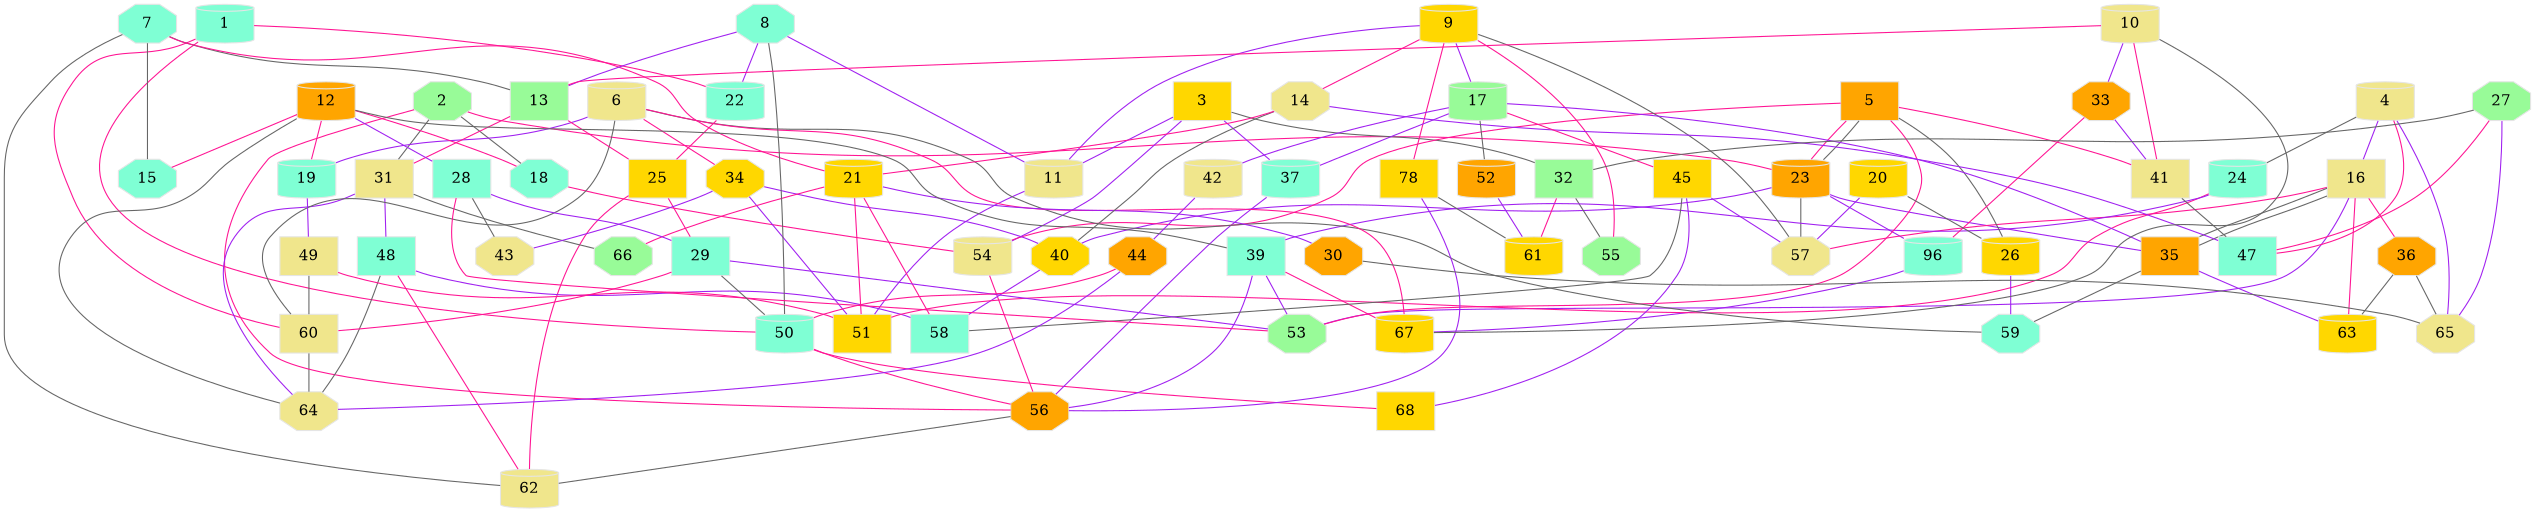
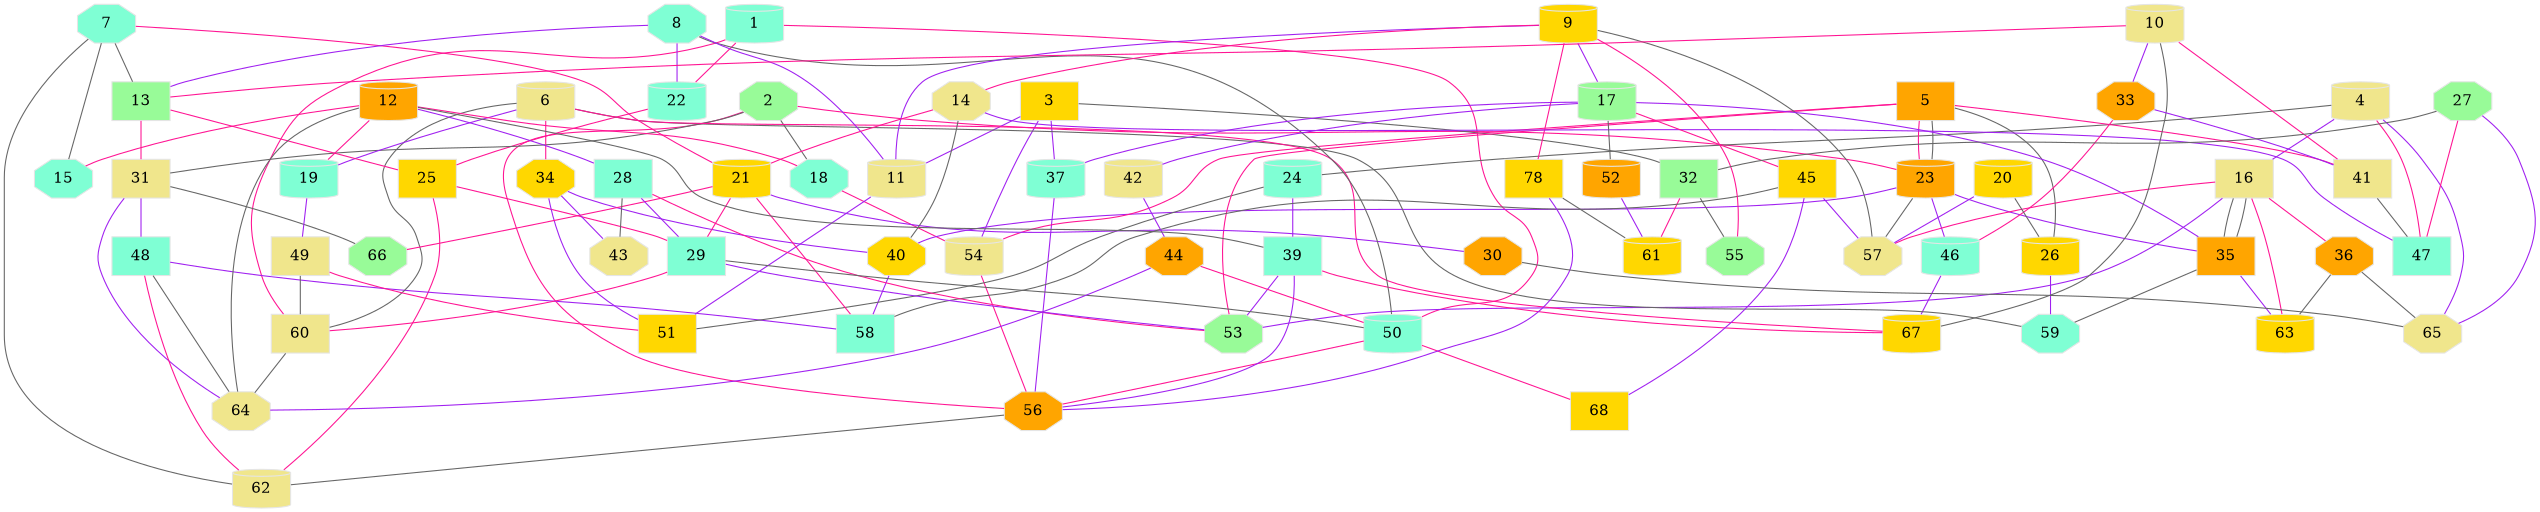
edge "21" -- "51": now "21" -- "29"
node "96": label "96" -> "46"
edge "24" -- "51": color deeppink -> gray40
